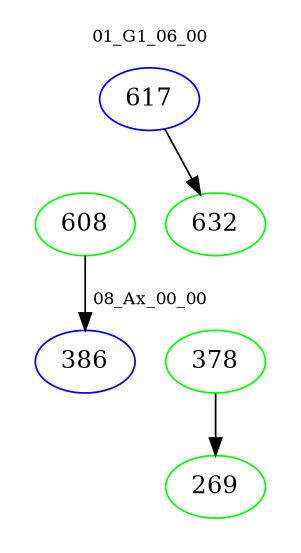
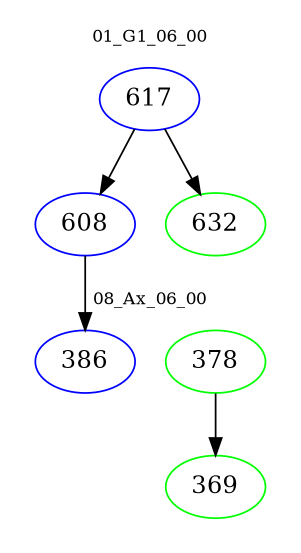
edge "617" -> "608": added
node "608": color green -> blue
cluster "08_Ax_00_00": label "08_Ax_00_00" -> "08_Ax_06_00"
node "269": label "269" -> "369"
